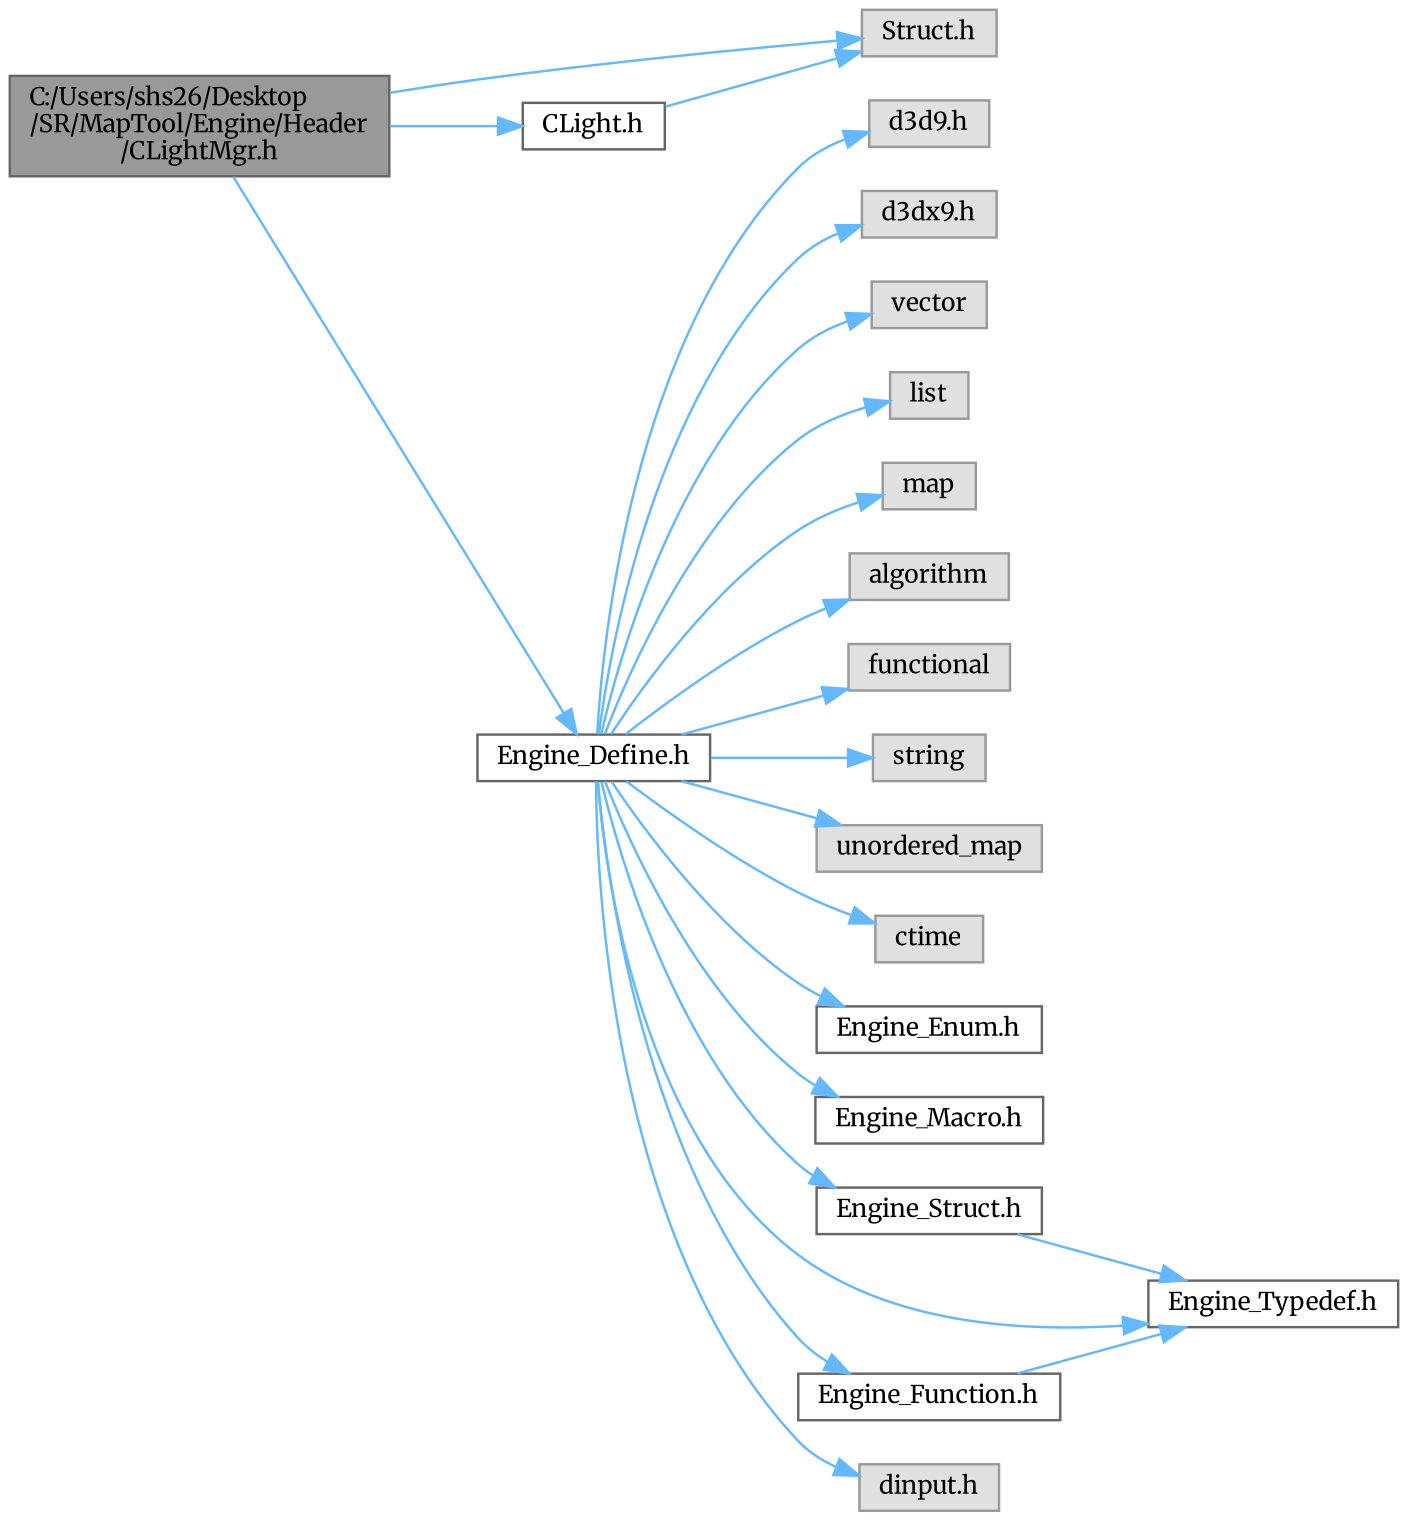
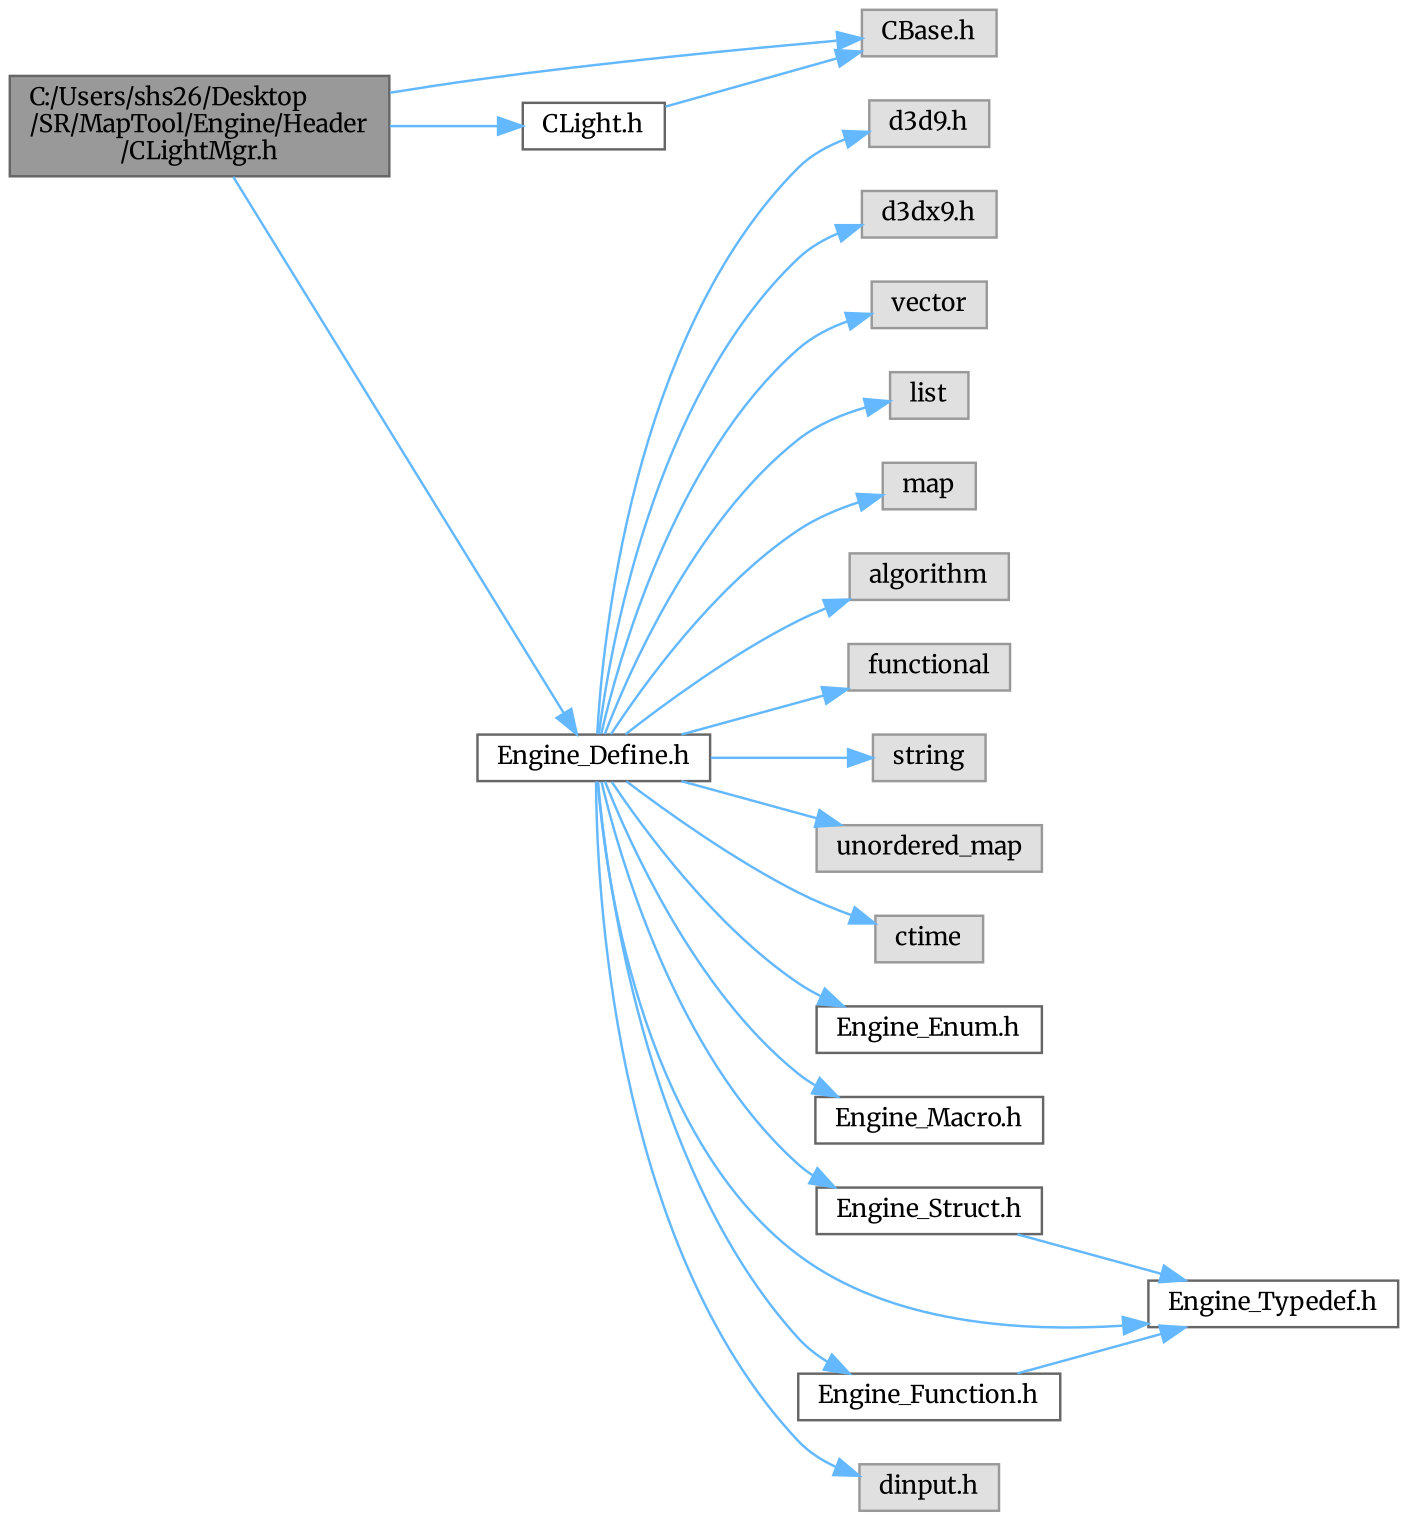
node "Struct.h": label "Struct.h" -> "CBase.h"
